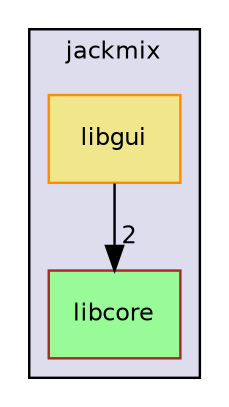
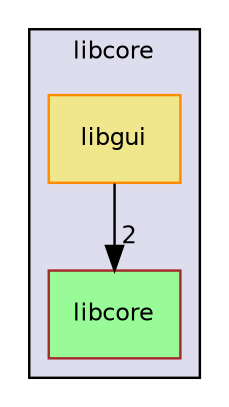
cluster "jackmix": label "jackmix" -> "libcore"
